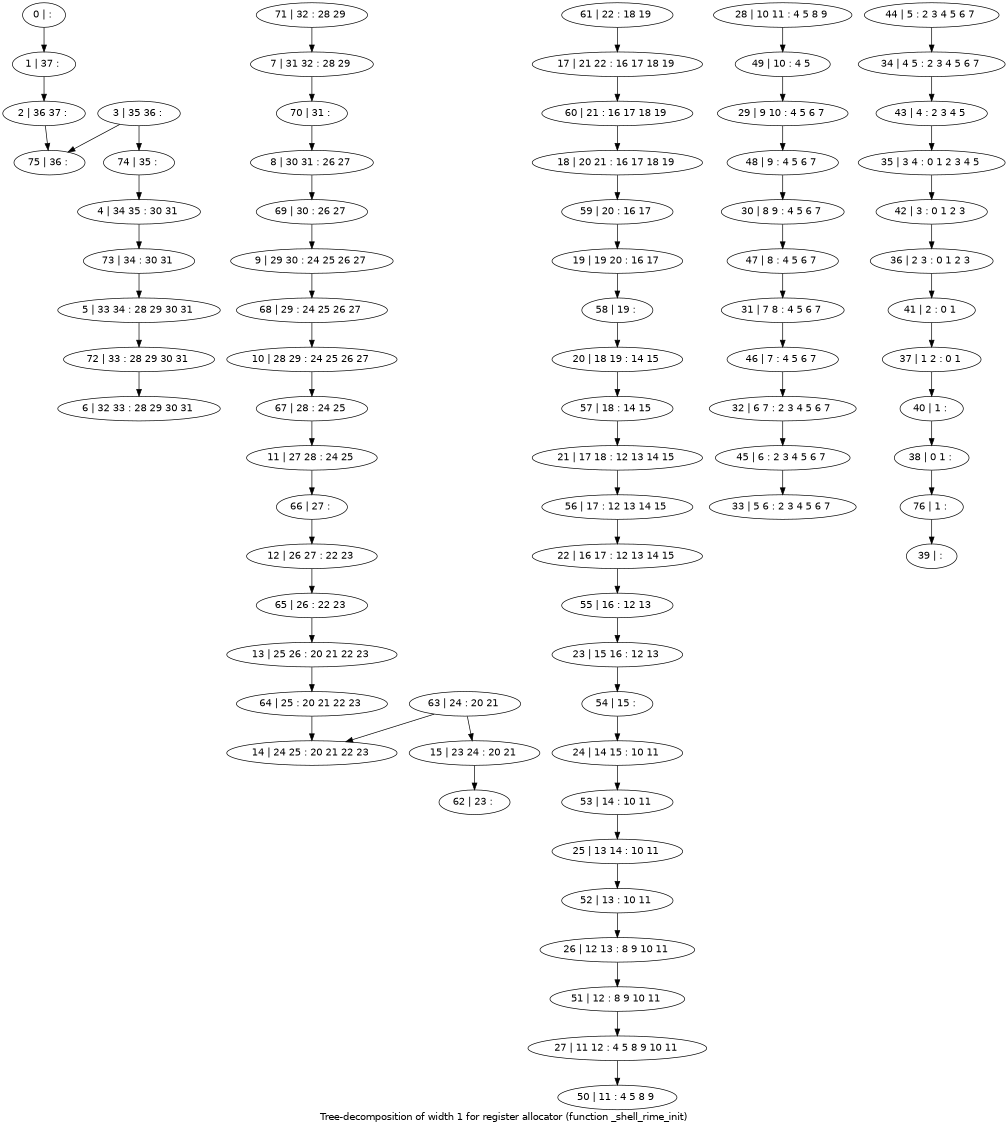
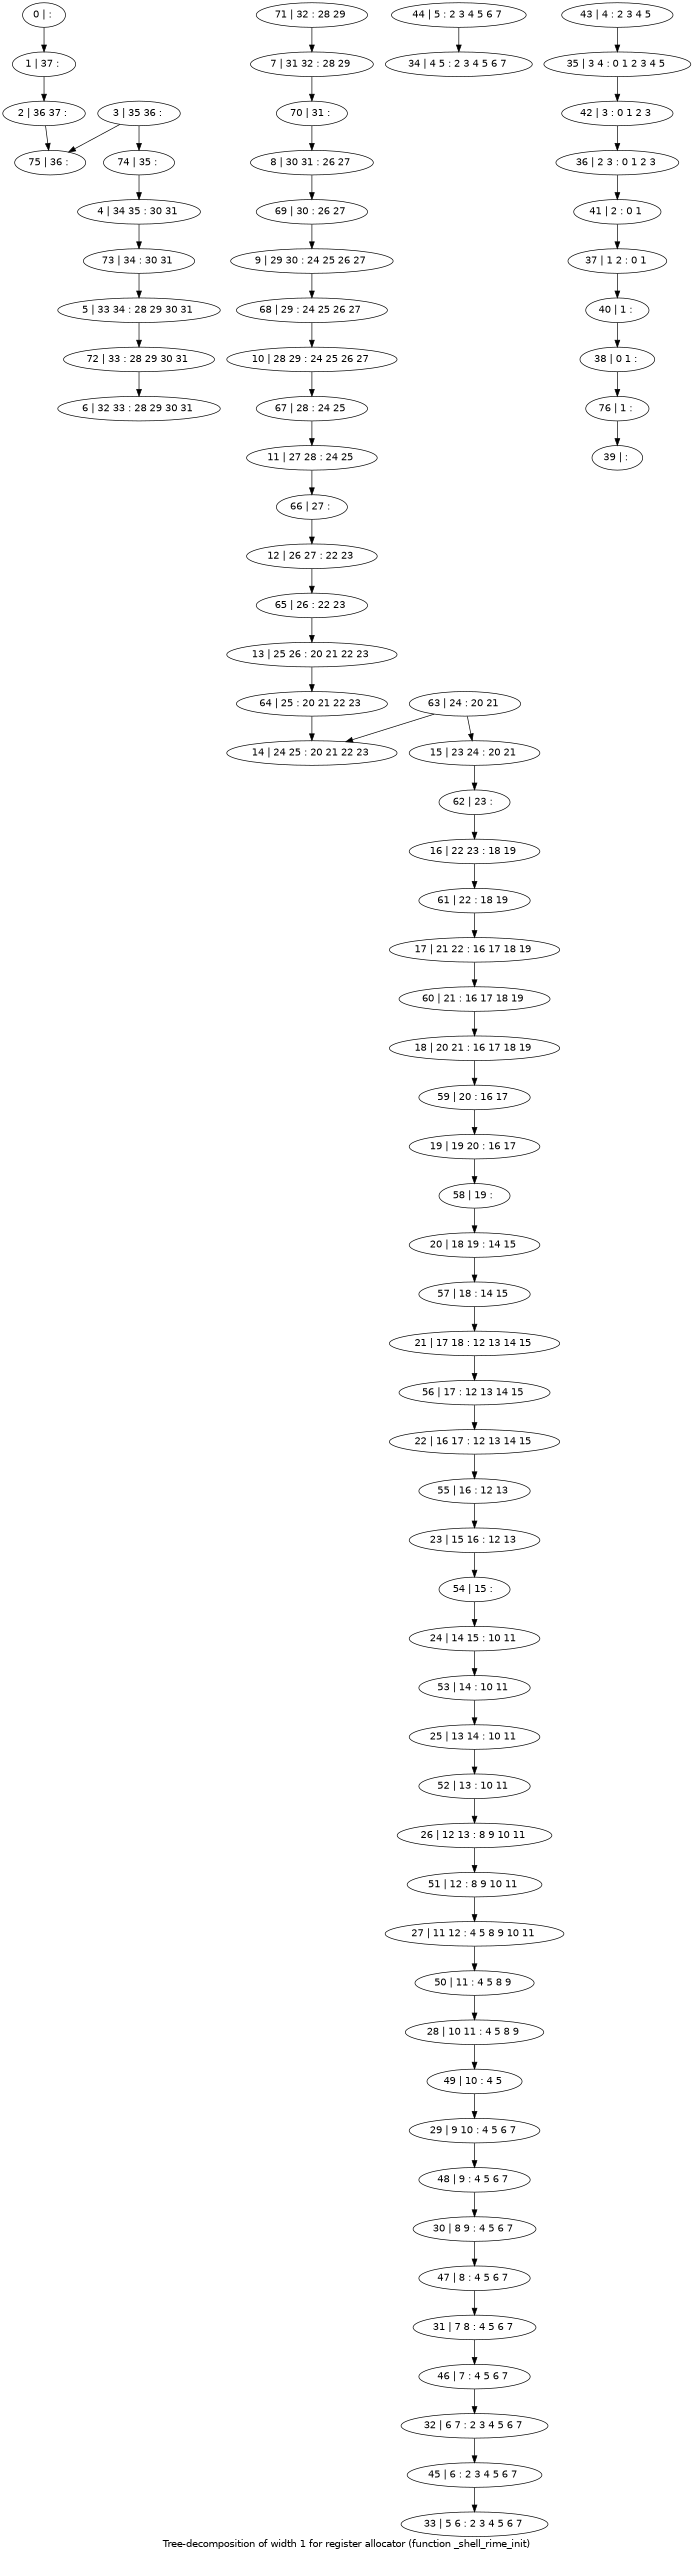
edge "34 | 4 5 : 2 3 4 5 6 7" -> "43 | 4 : 2 3 4 5": removed
node "16 | 22 23 : 18 19": added
edge "50 | 11 : 4 5 8 9" -> "28 | 10 11 : 4 5 8 9": added
